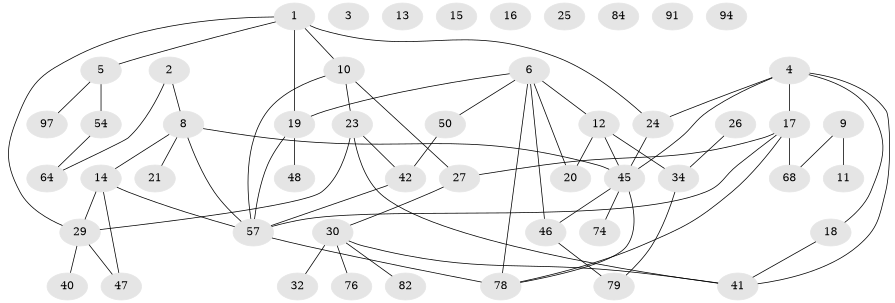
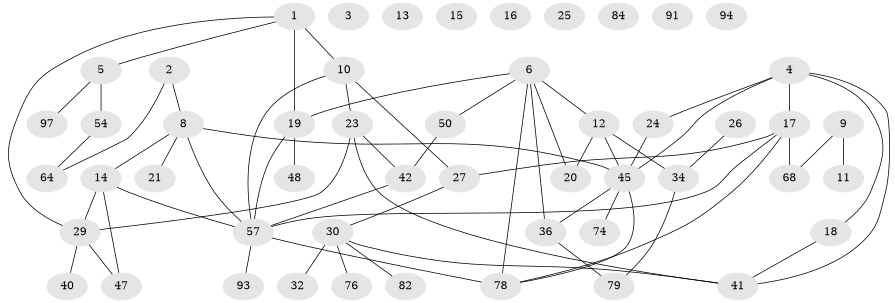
edge "1" -- "24": removed
node "46": label "46" -> "36"
node "93": added
